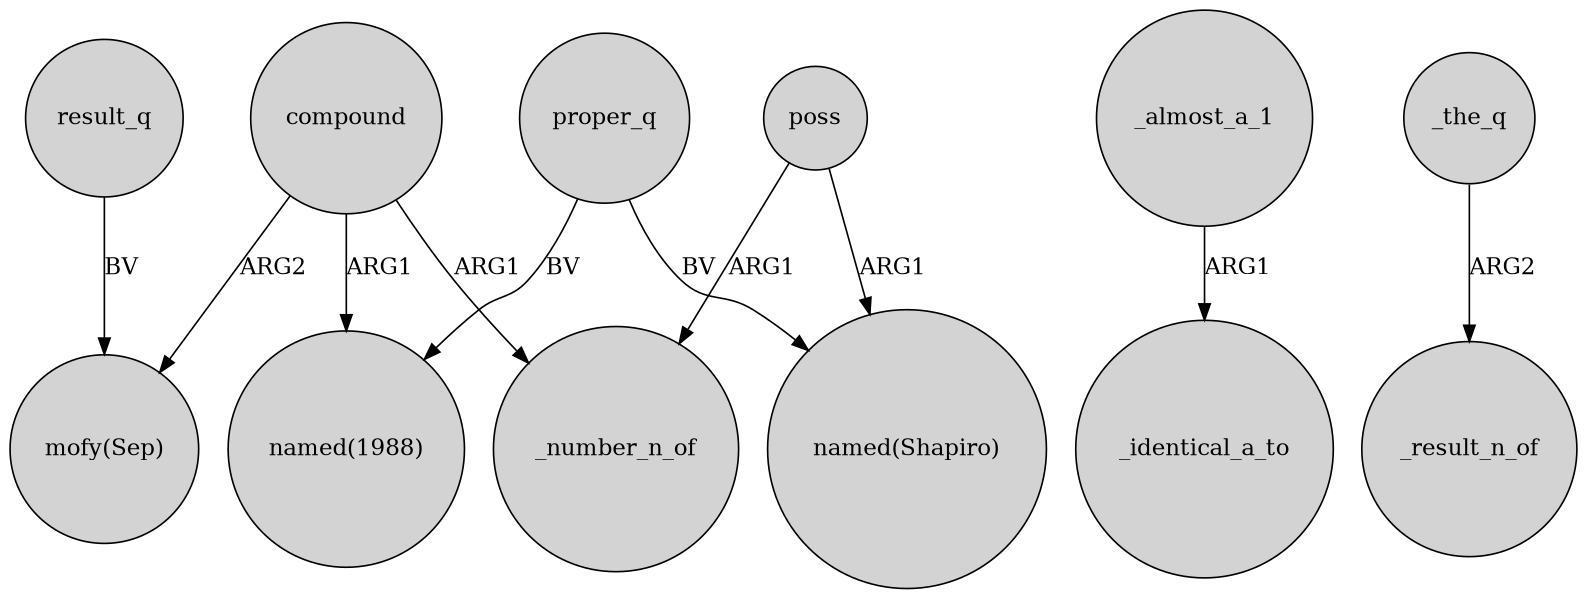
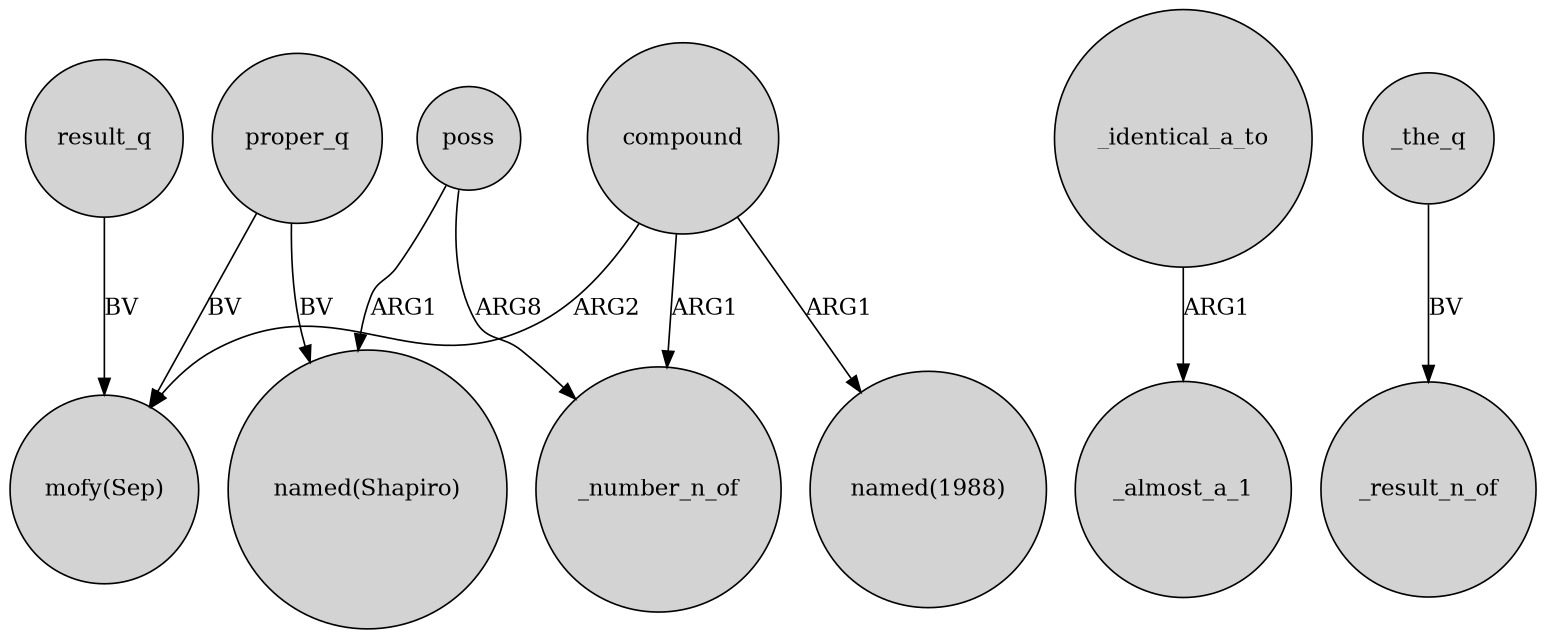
edge "_almost_a_1" -> "_identical_a_to": reversed
edge "poss" -> "_number_n_of": label "ARG1" -> "ARG8"
edge "_the_q" -> "_result_n_of": label "ARG2" -> "BV"
edge "proper_q" -> "named(1988)": now "proper_q" -> "mofy(Sep)"
